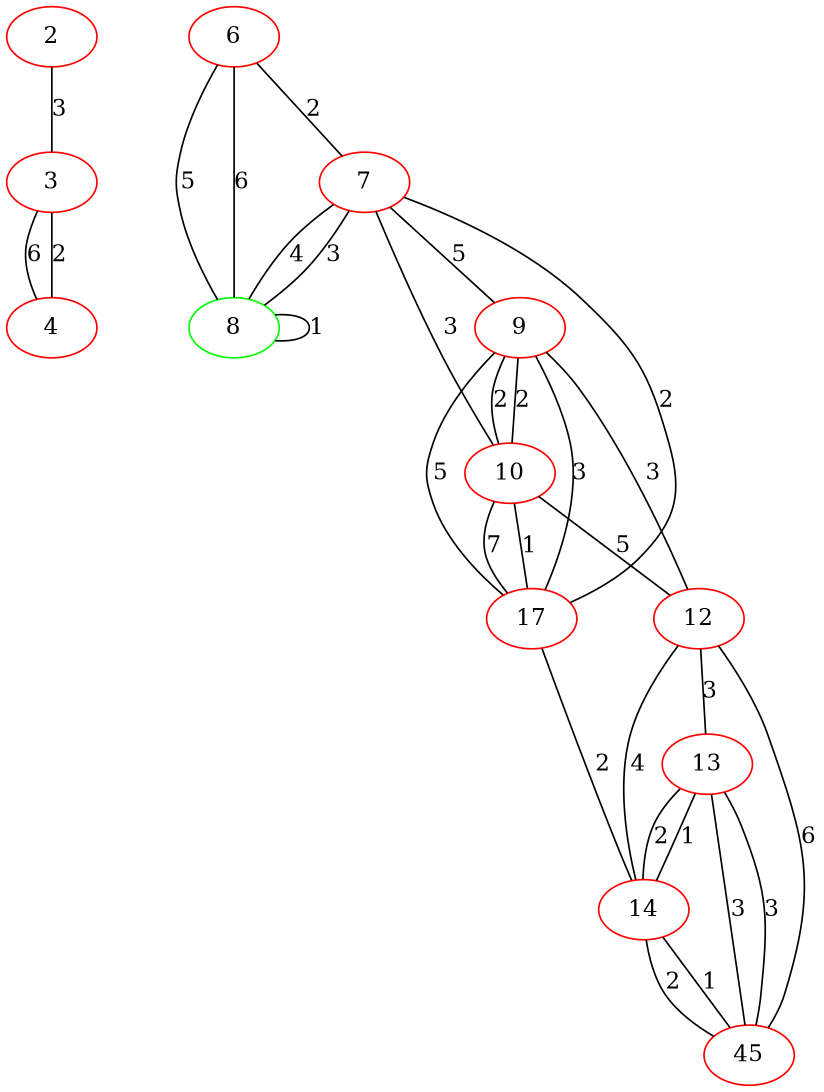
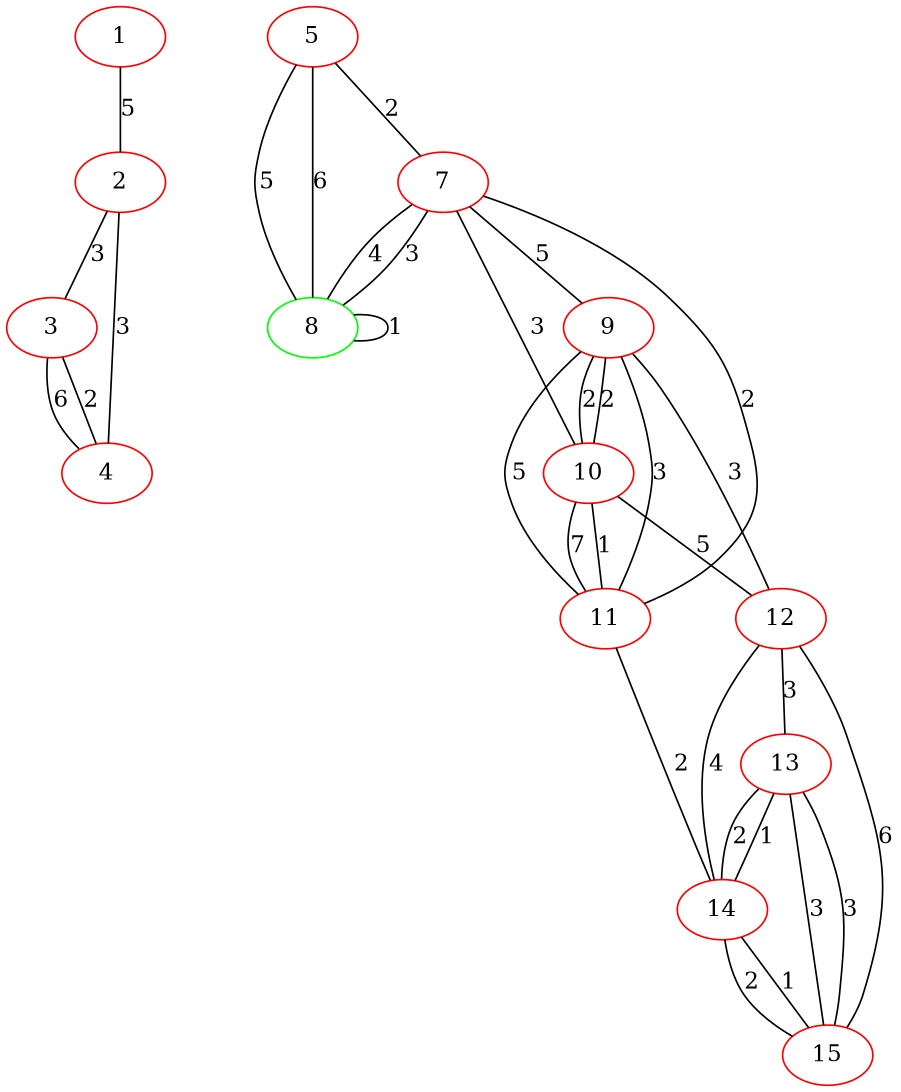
node "1": added
node "6": label "6" -> "5"
edge "2" -- "4": added, label "3"
node "17": label "17" -> "11"
node "45": label "45" -> "15"
